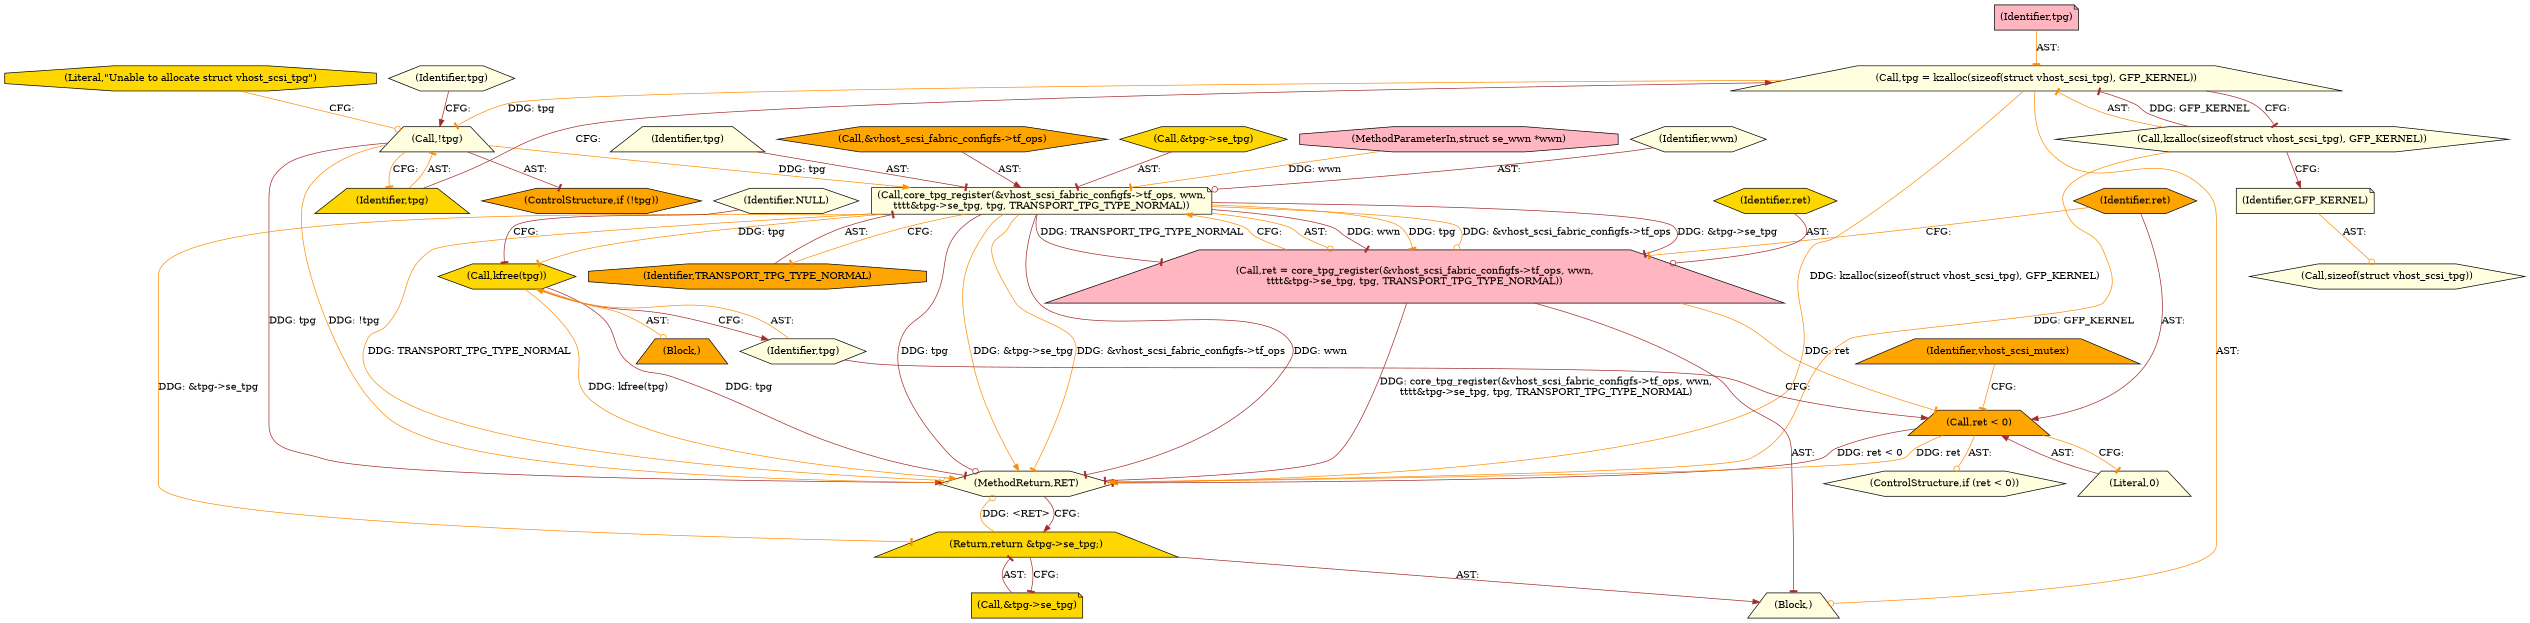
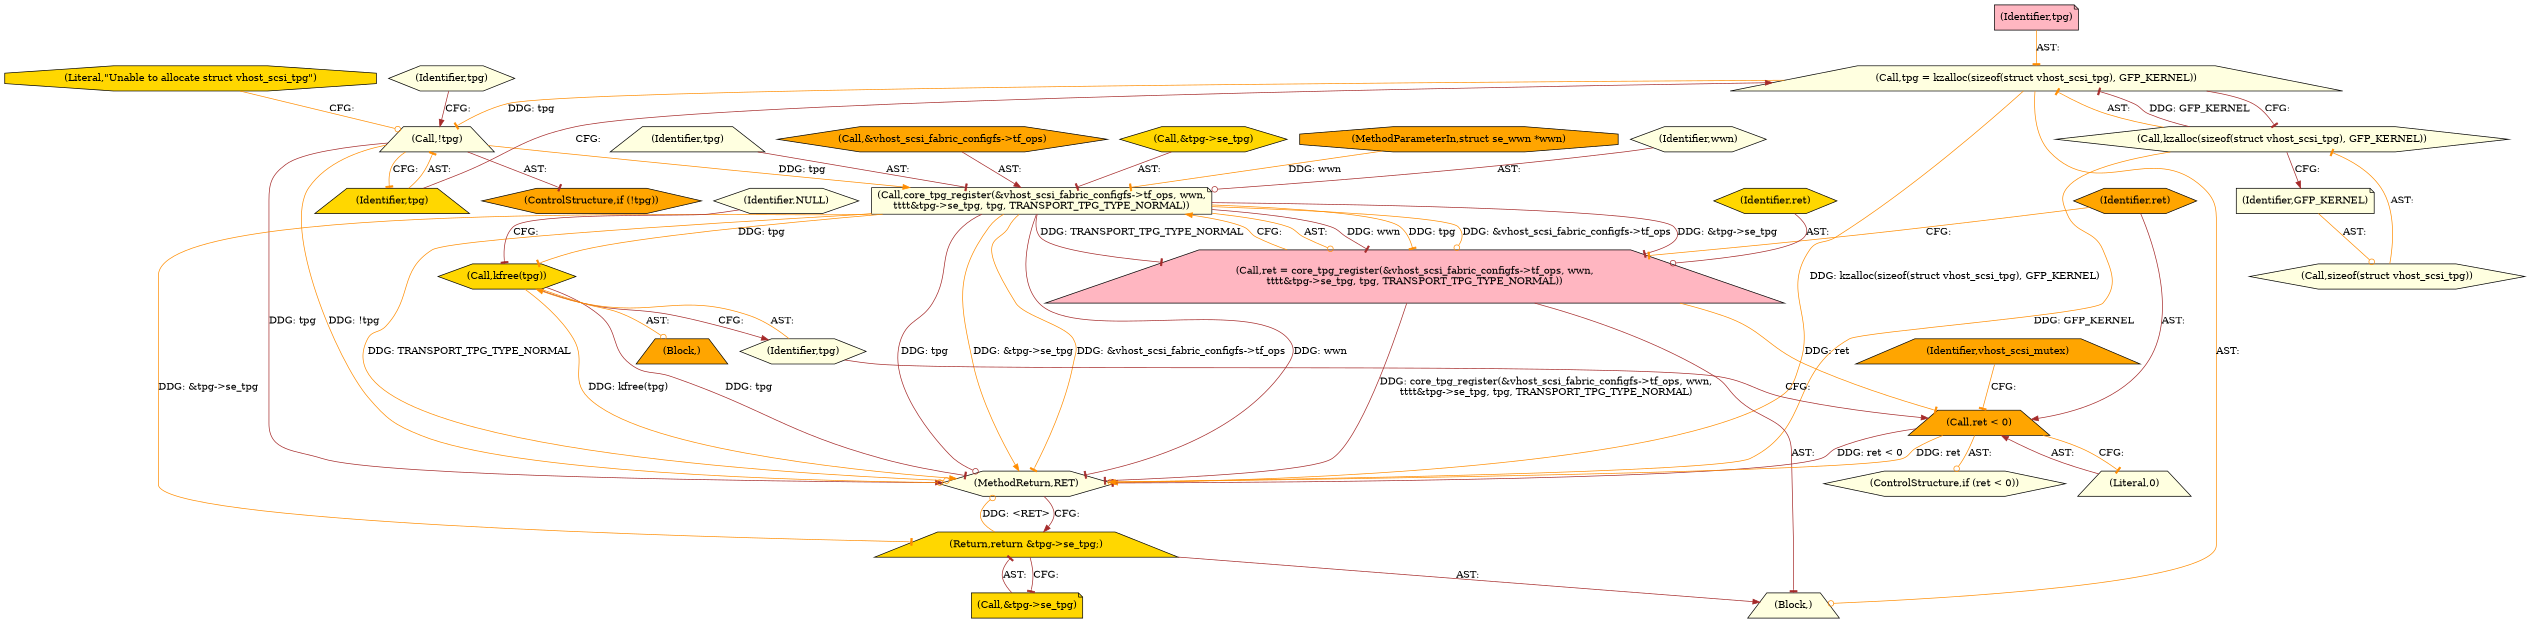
node "(MethodParameterIn,struct se_wwn *wwn)": fillcolor lightpink -> orange
edge "(Call,sizeof(struct vhost_scsi_tpg))" -> "(Call,kzalloc(sizeof(struct vhost_scsi_tpg), GFP_KERNEL))": added, label "AST:"
node "(Identifier,TRANSPORT_TPG_TYPE_NORMAL)": removed
